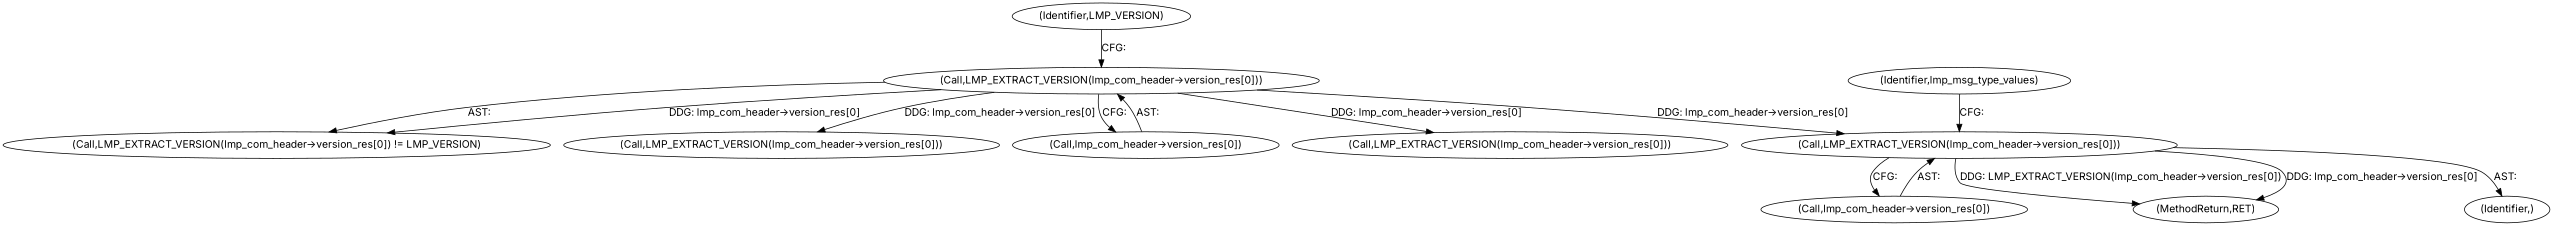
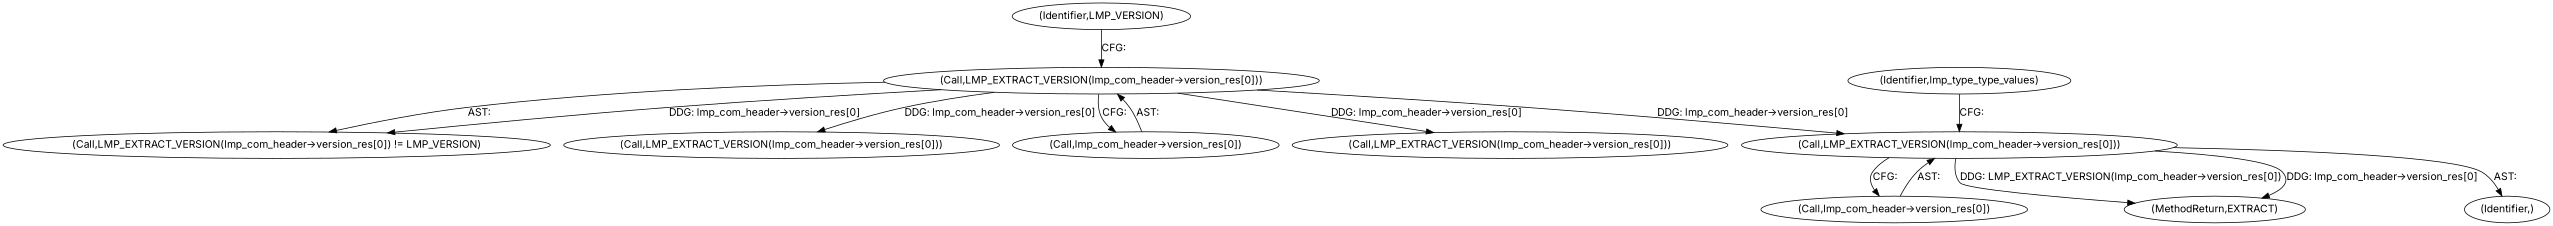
node "(Identifier,lmp_msg_type_values)": label "(Identifier,lmp_msg_type_values)" -> "(Identifier,lmp_type_type_values)"
node "(MethodReturn,RET)": label "(MethodReturn,RET)" -> "(MethodReturn,EXTRACT)"
